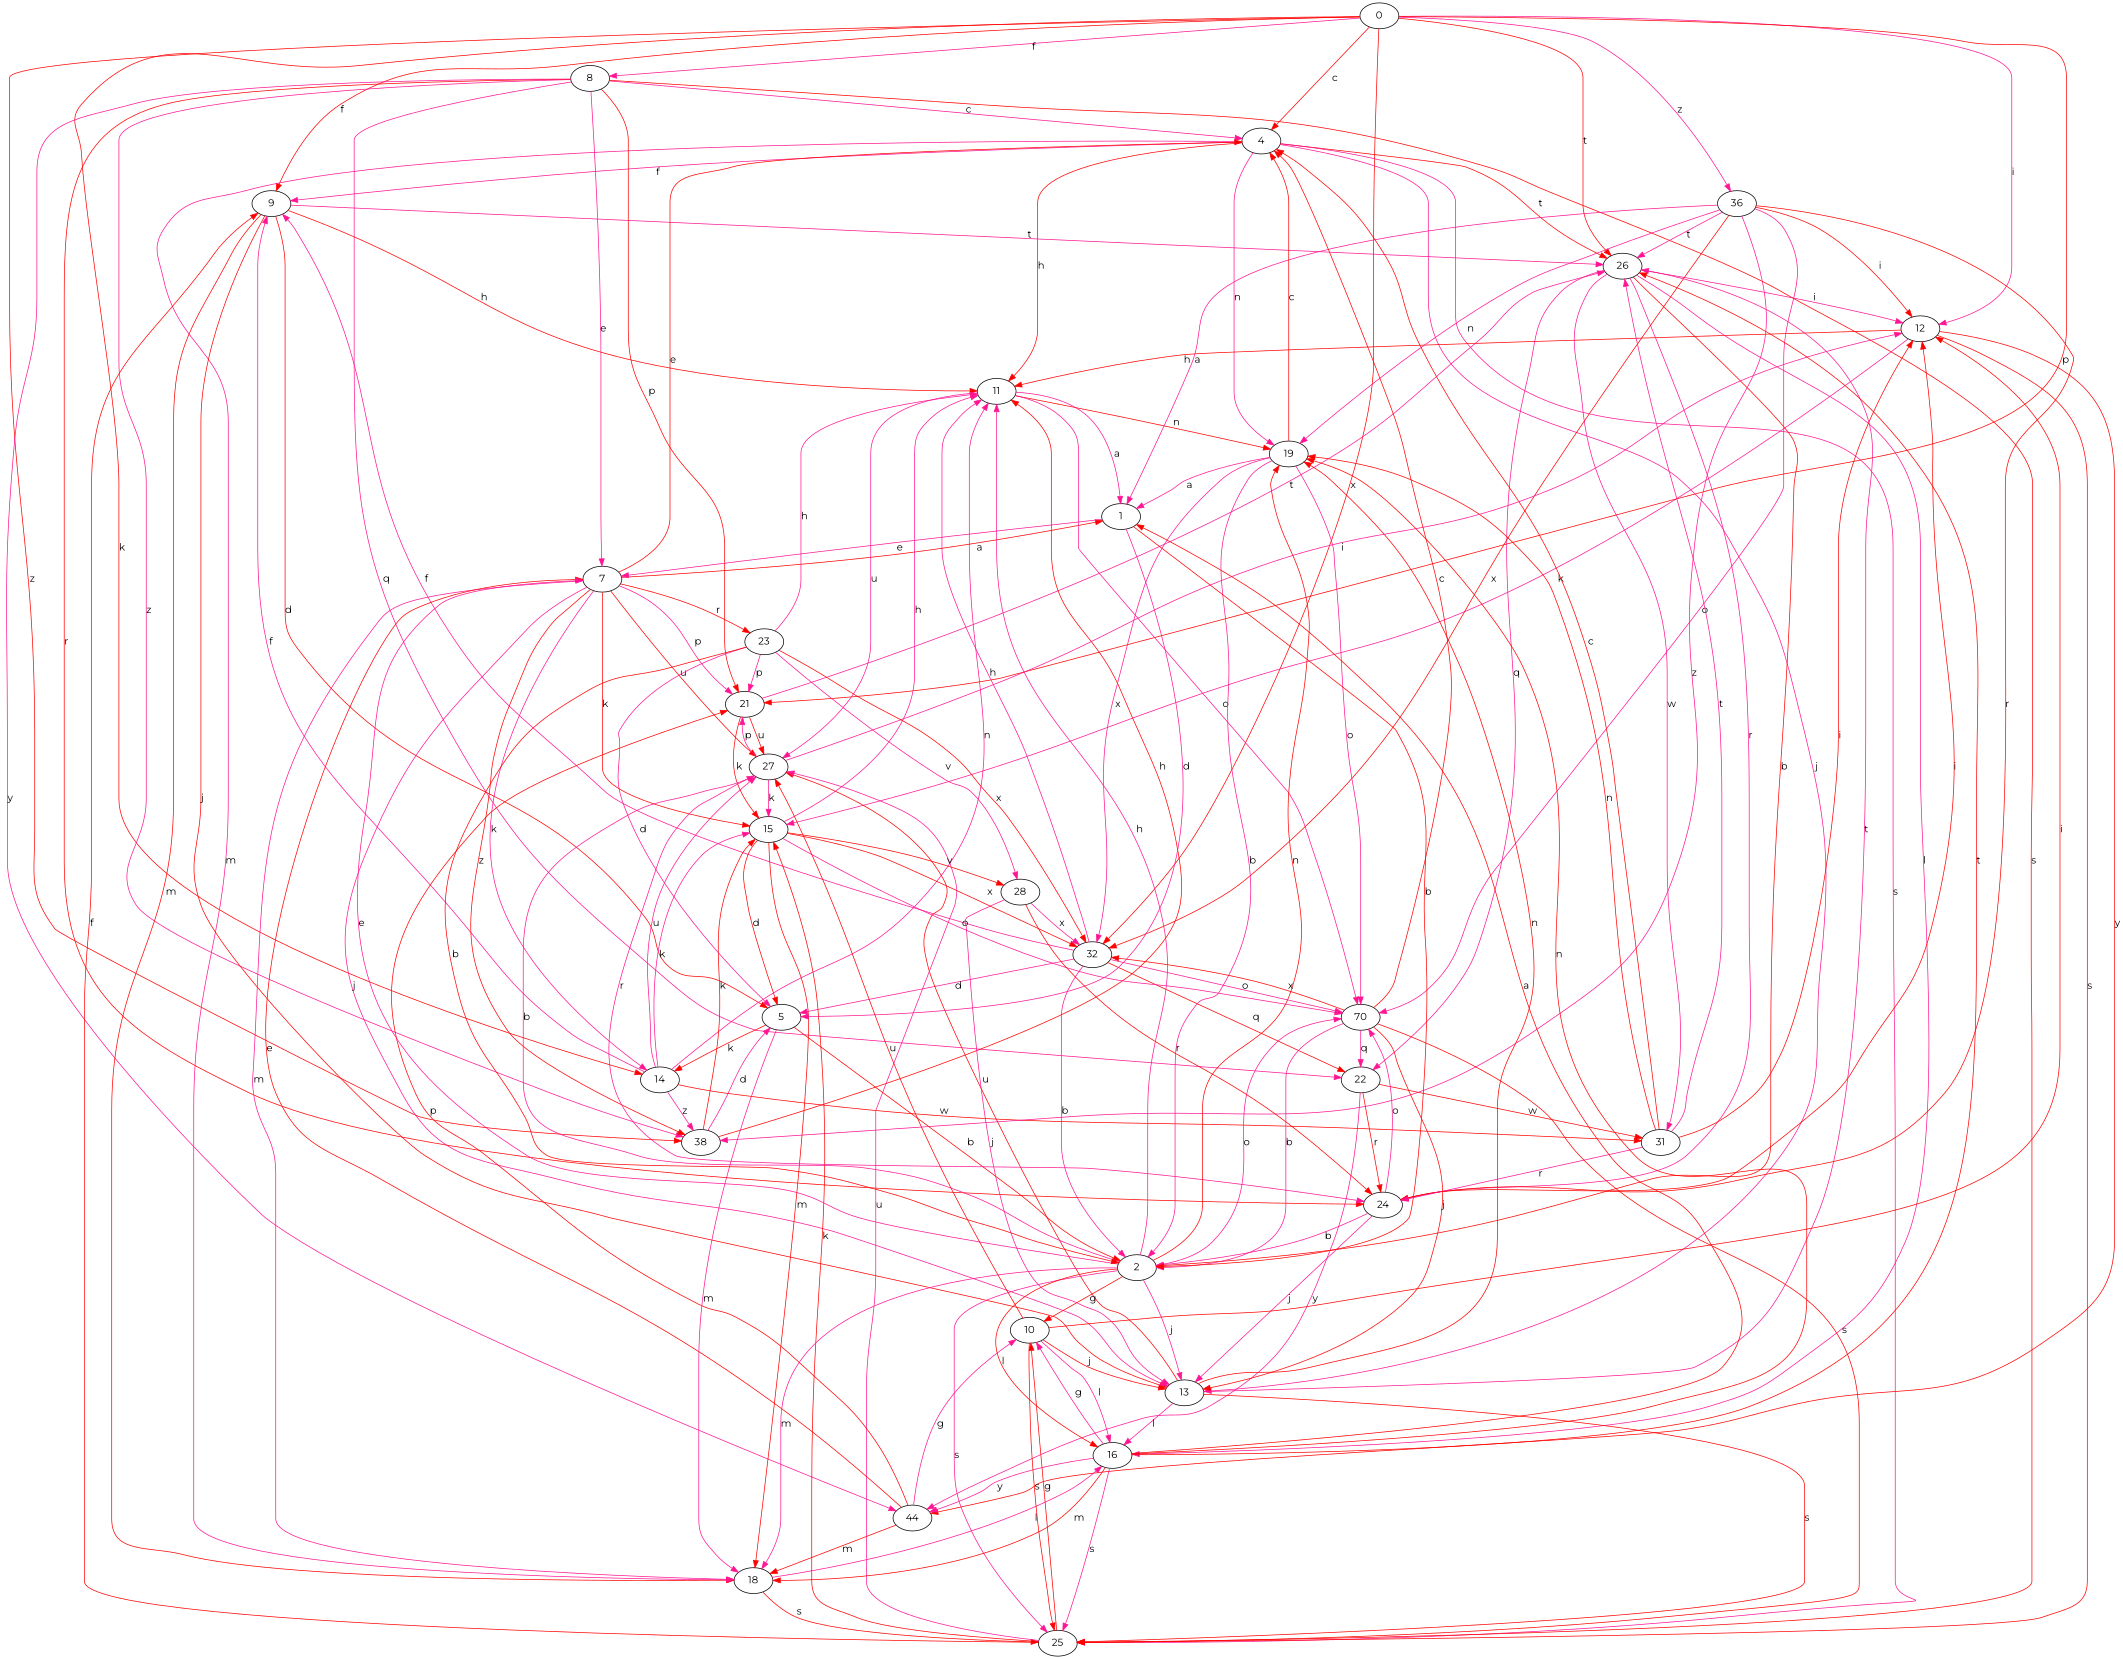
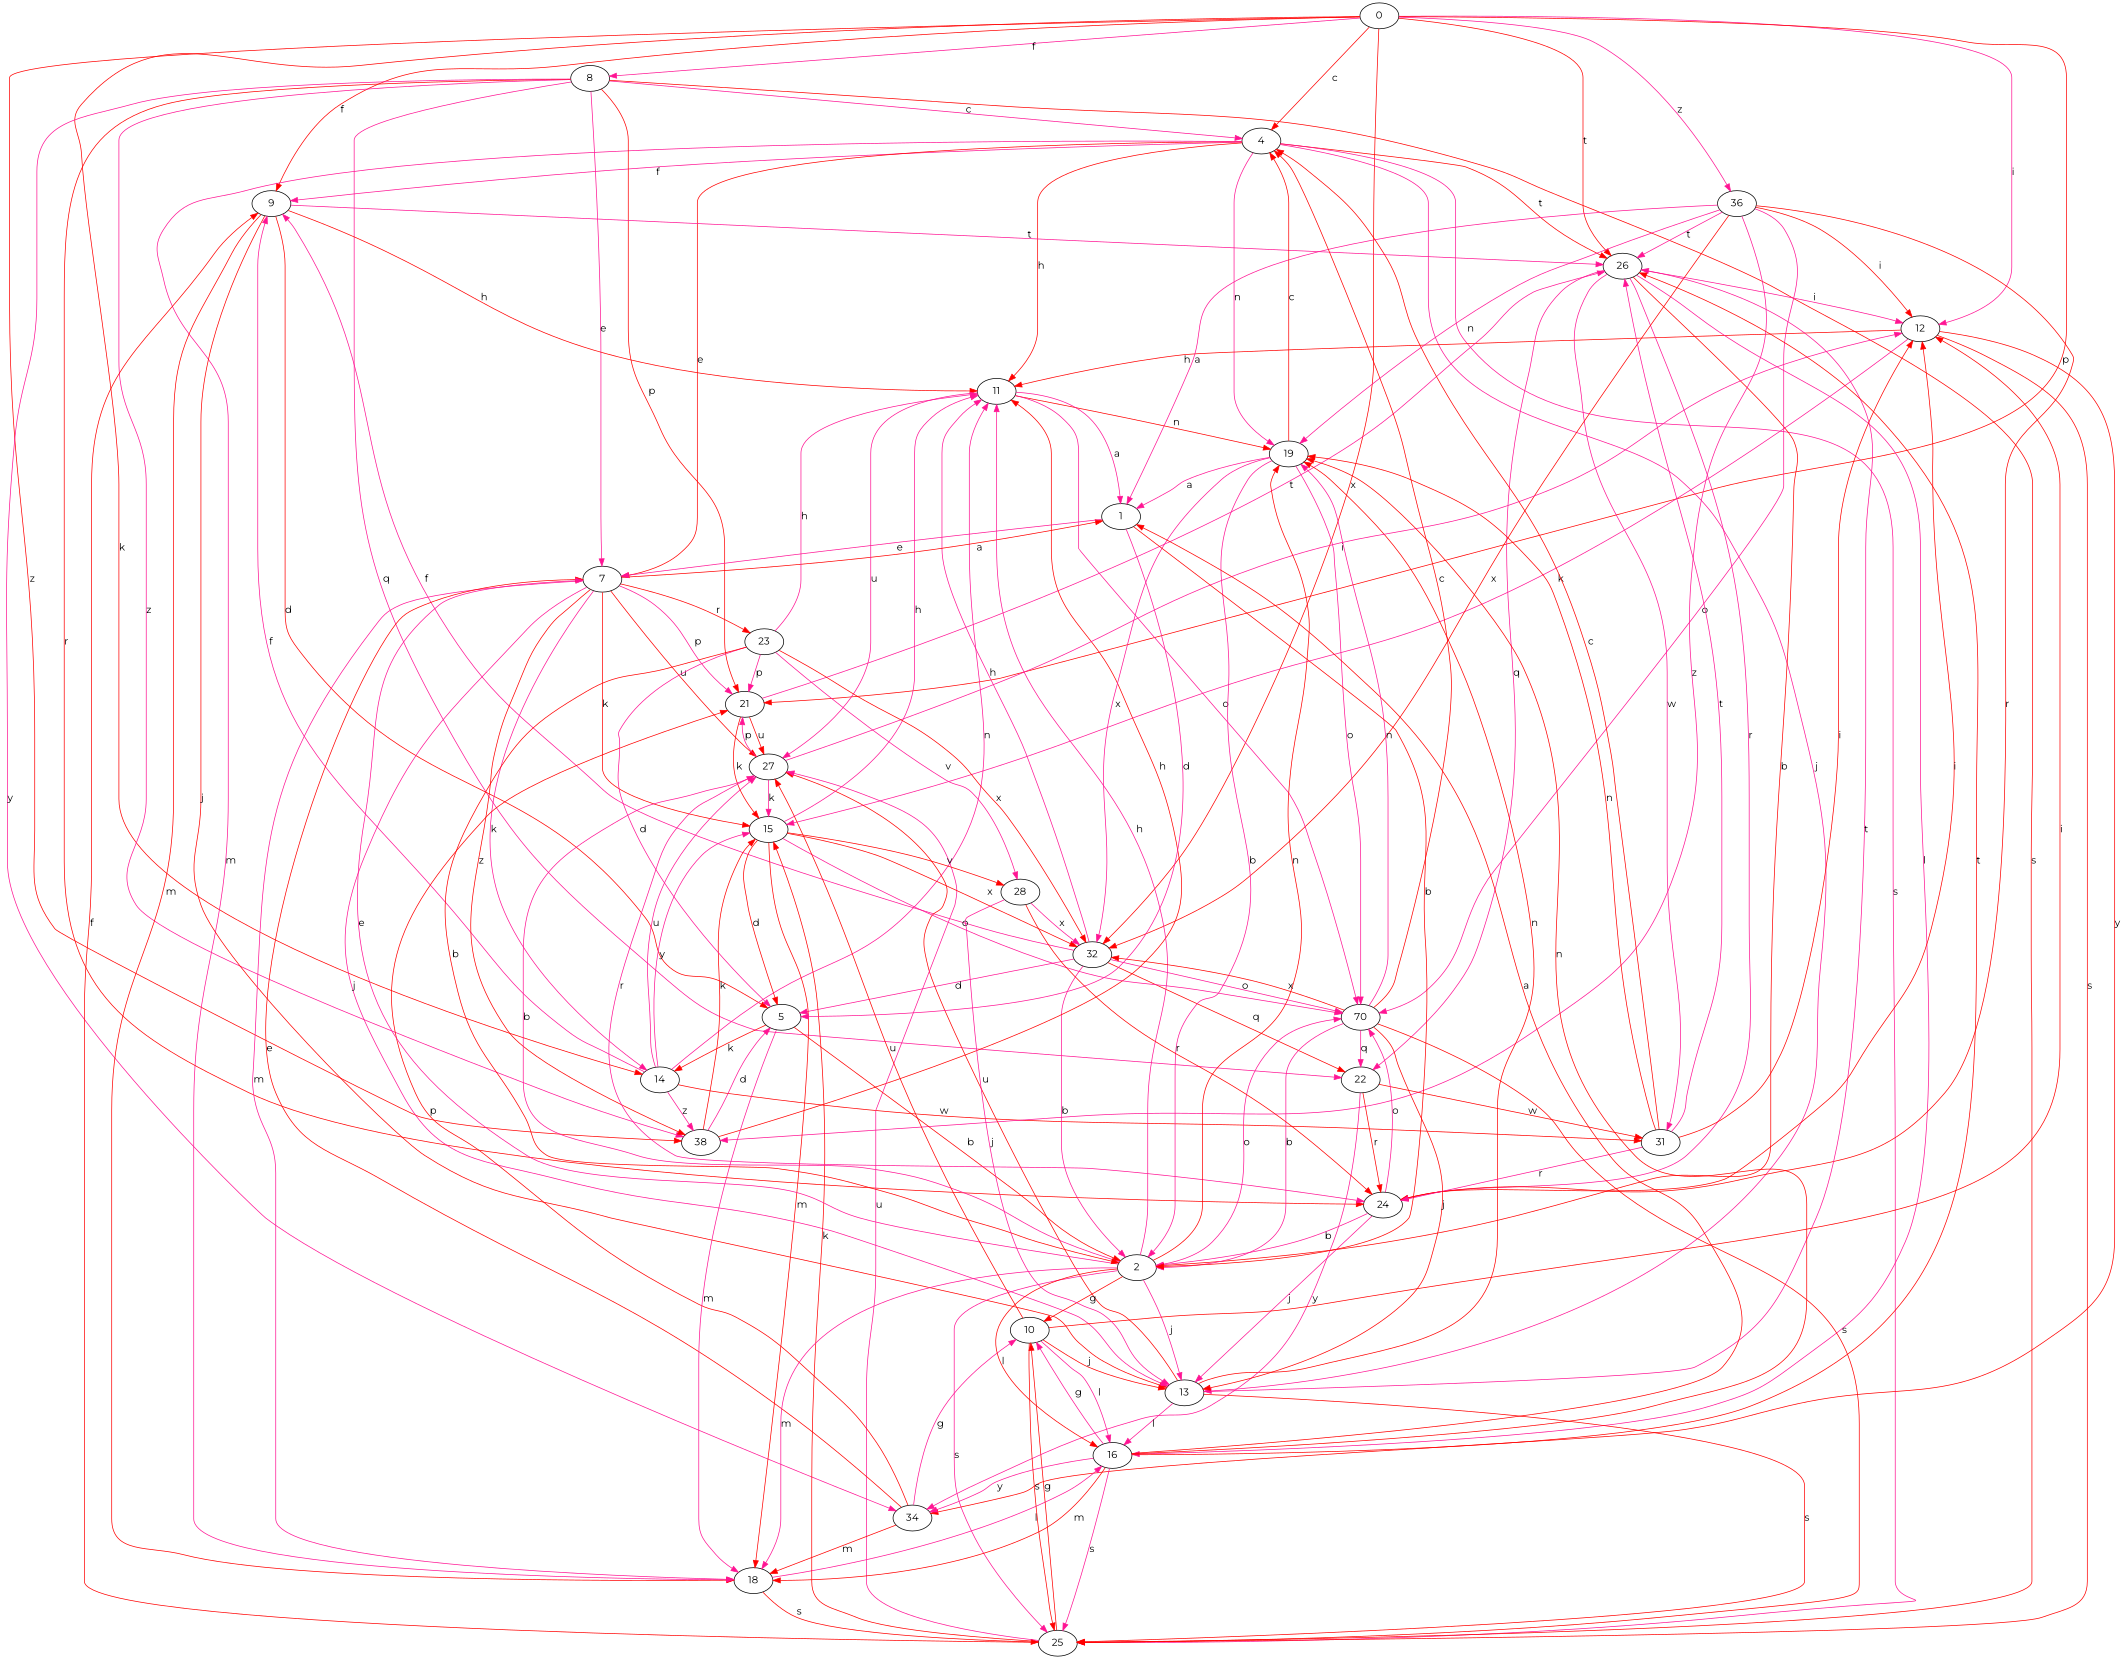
edge "7" -> "4": reversed
edge "70" -> "19": added, label "n"
edge "14" -> "15": label "k" -> "y"
node "44": label "44" -> "34"
